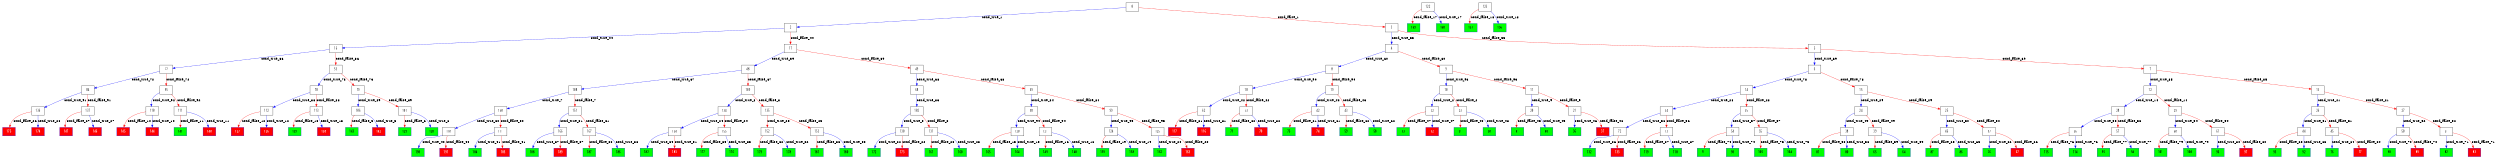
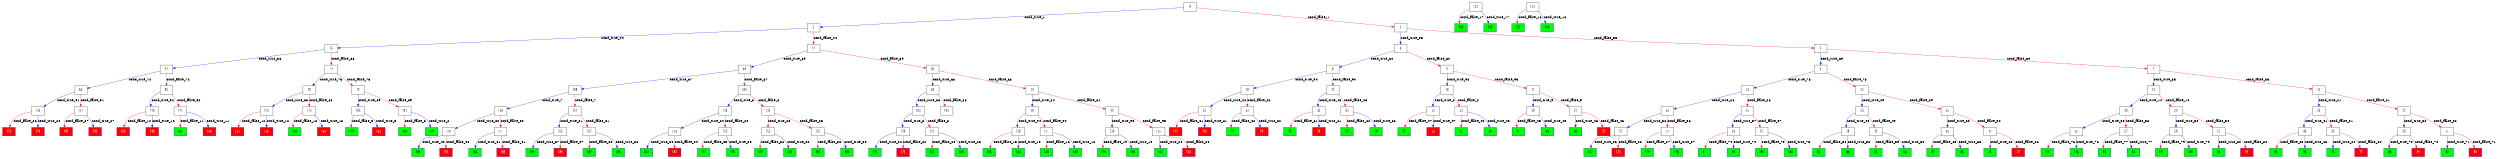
node "103": added
edge "154" -> "183": label "cond_true_51" -> "cond_false_34"
